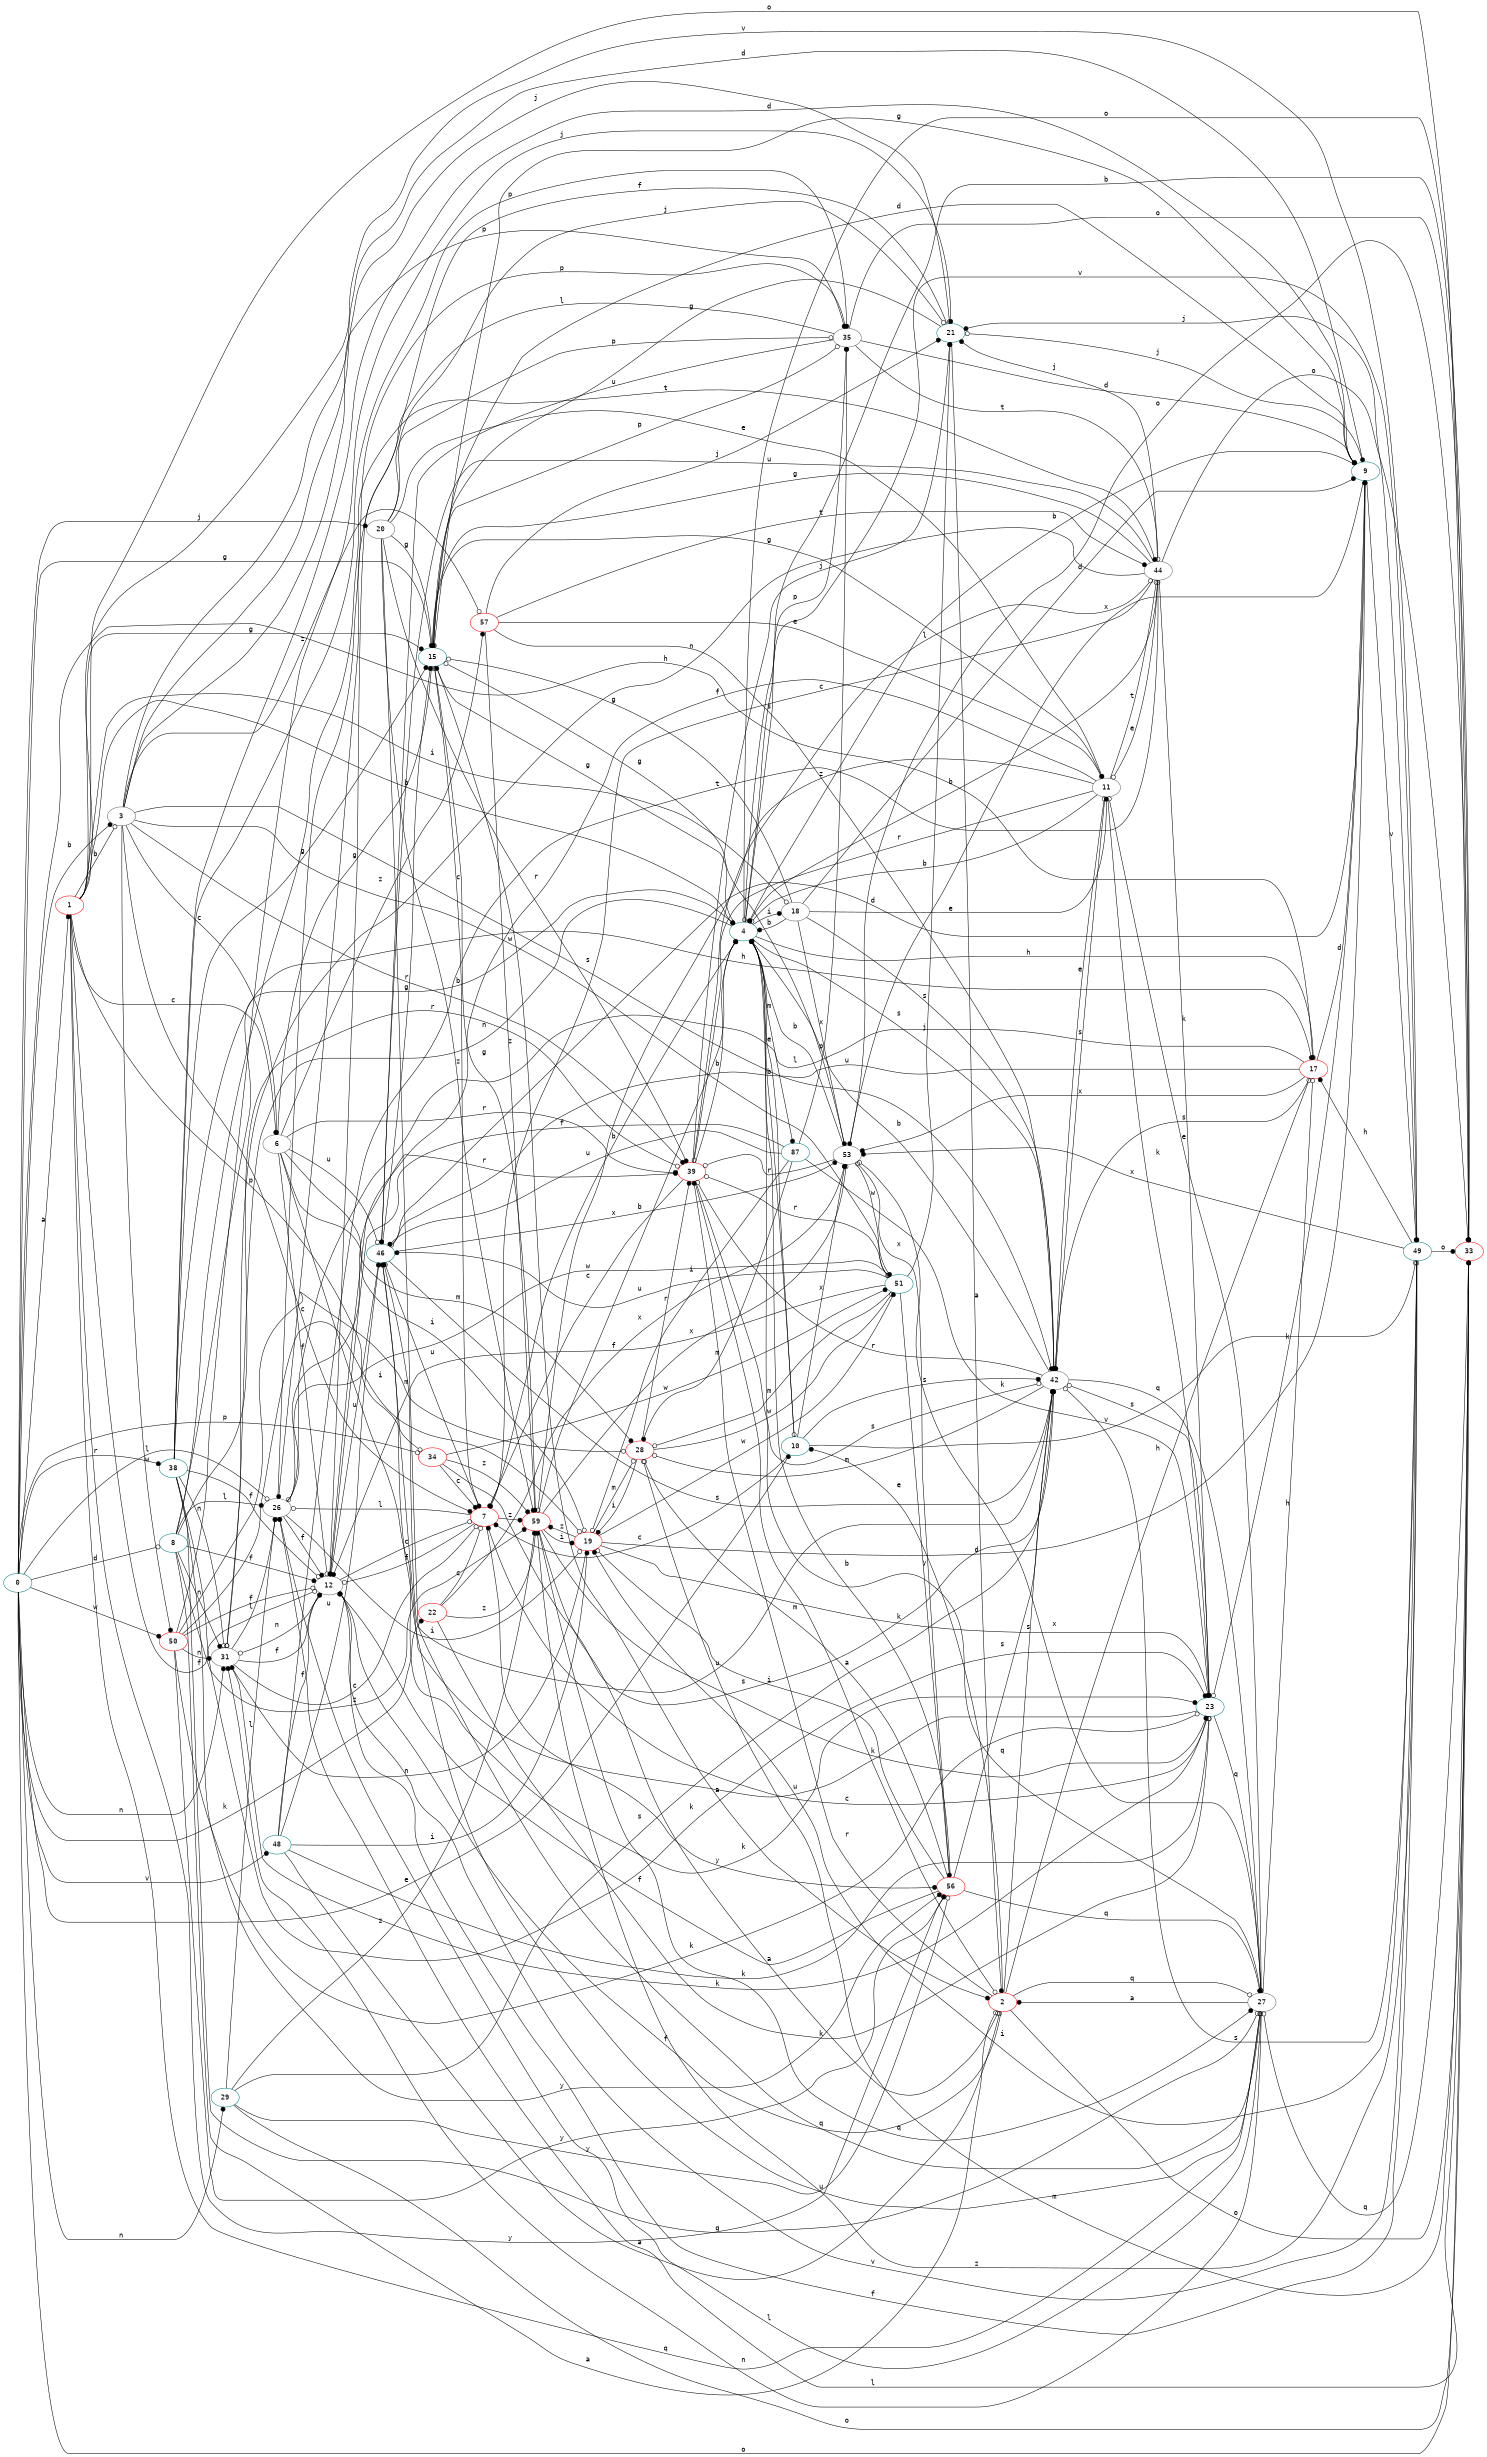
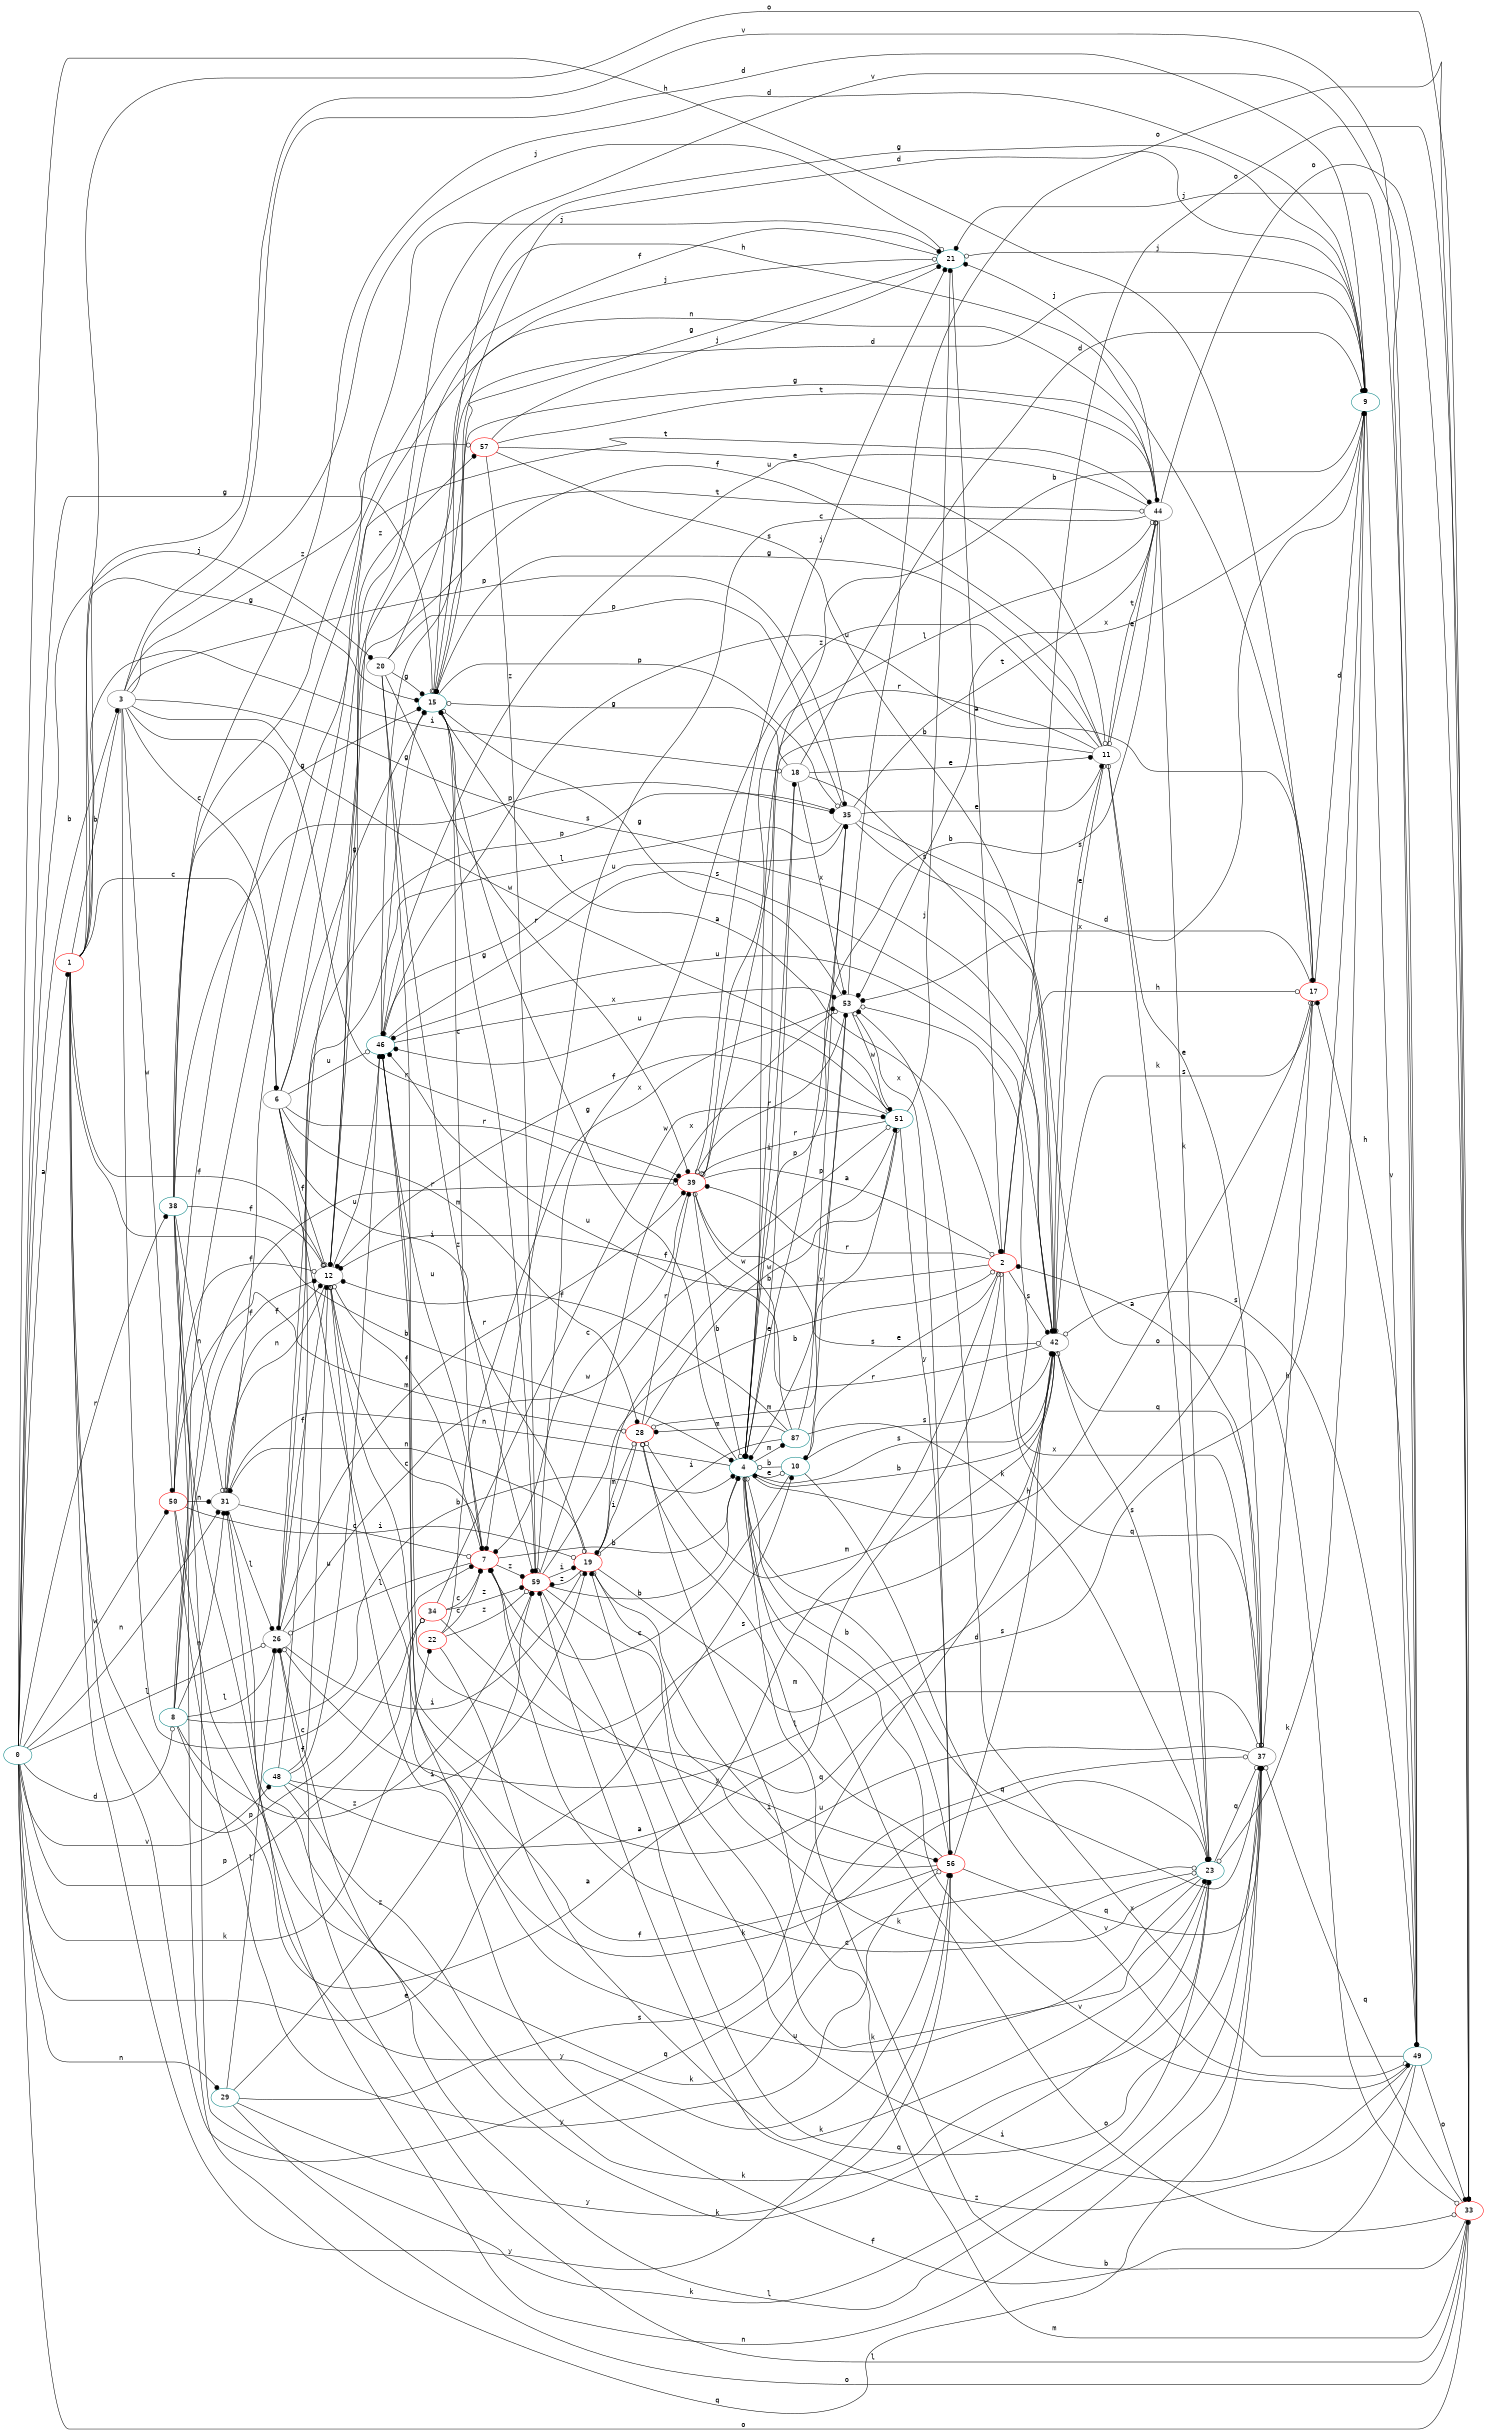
edge "20" -> "11": now "35" -> "11"
edge "59" -> "2": label "a" -> "e"
node "27": label "27" -> "37"
